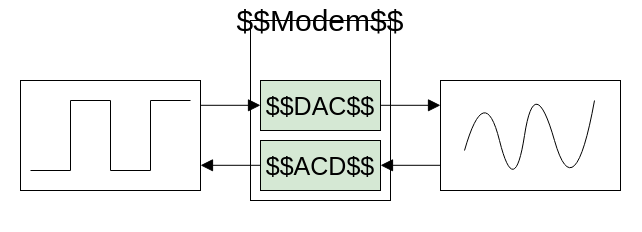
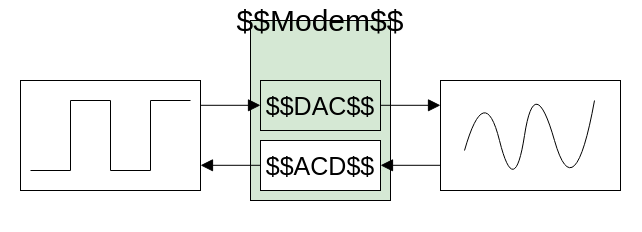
node "$$Modem$$": fillcolor #ffffff -> #d5e8d4
node "$$ACD$$": fillcolor #d5e8d4 -> #ffffff
